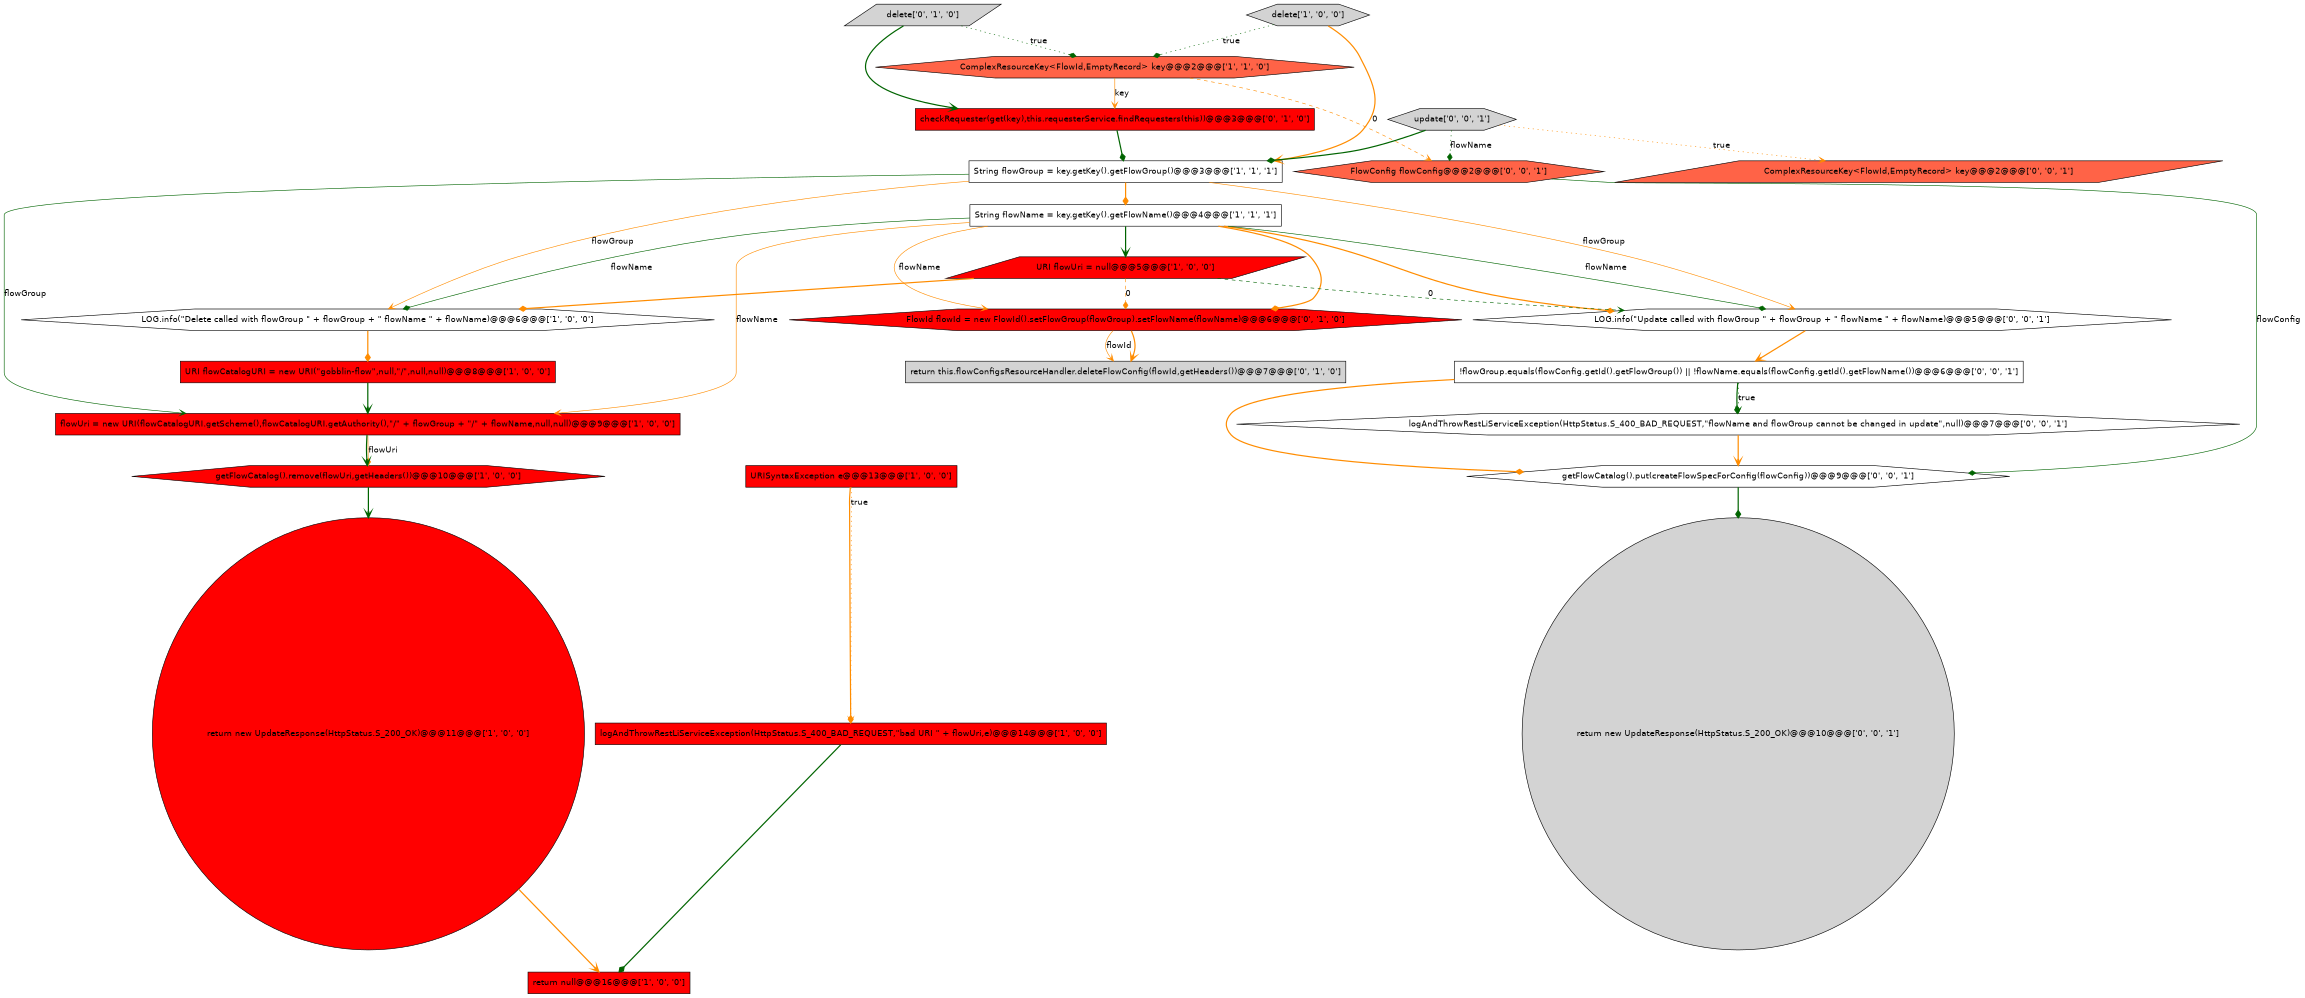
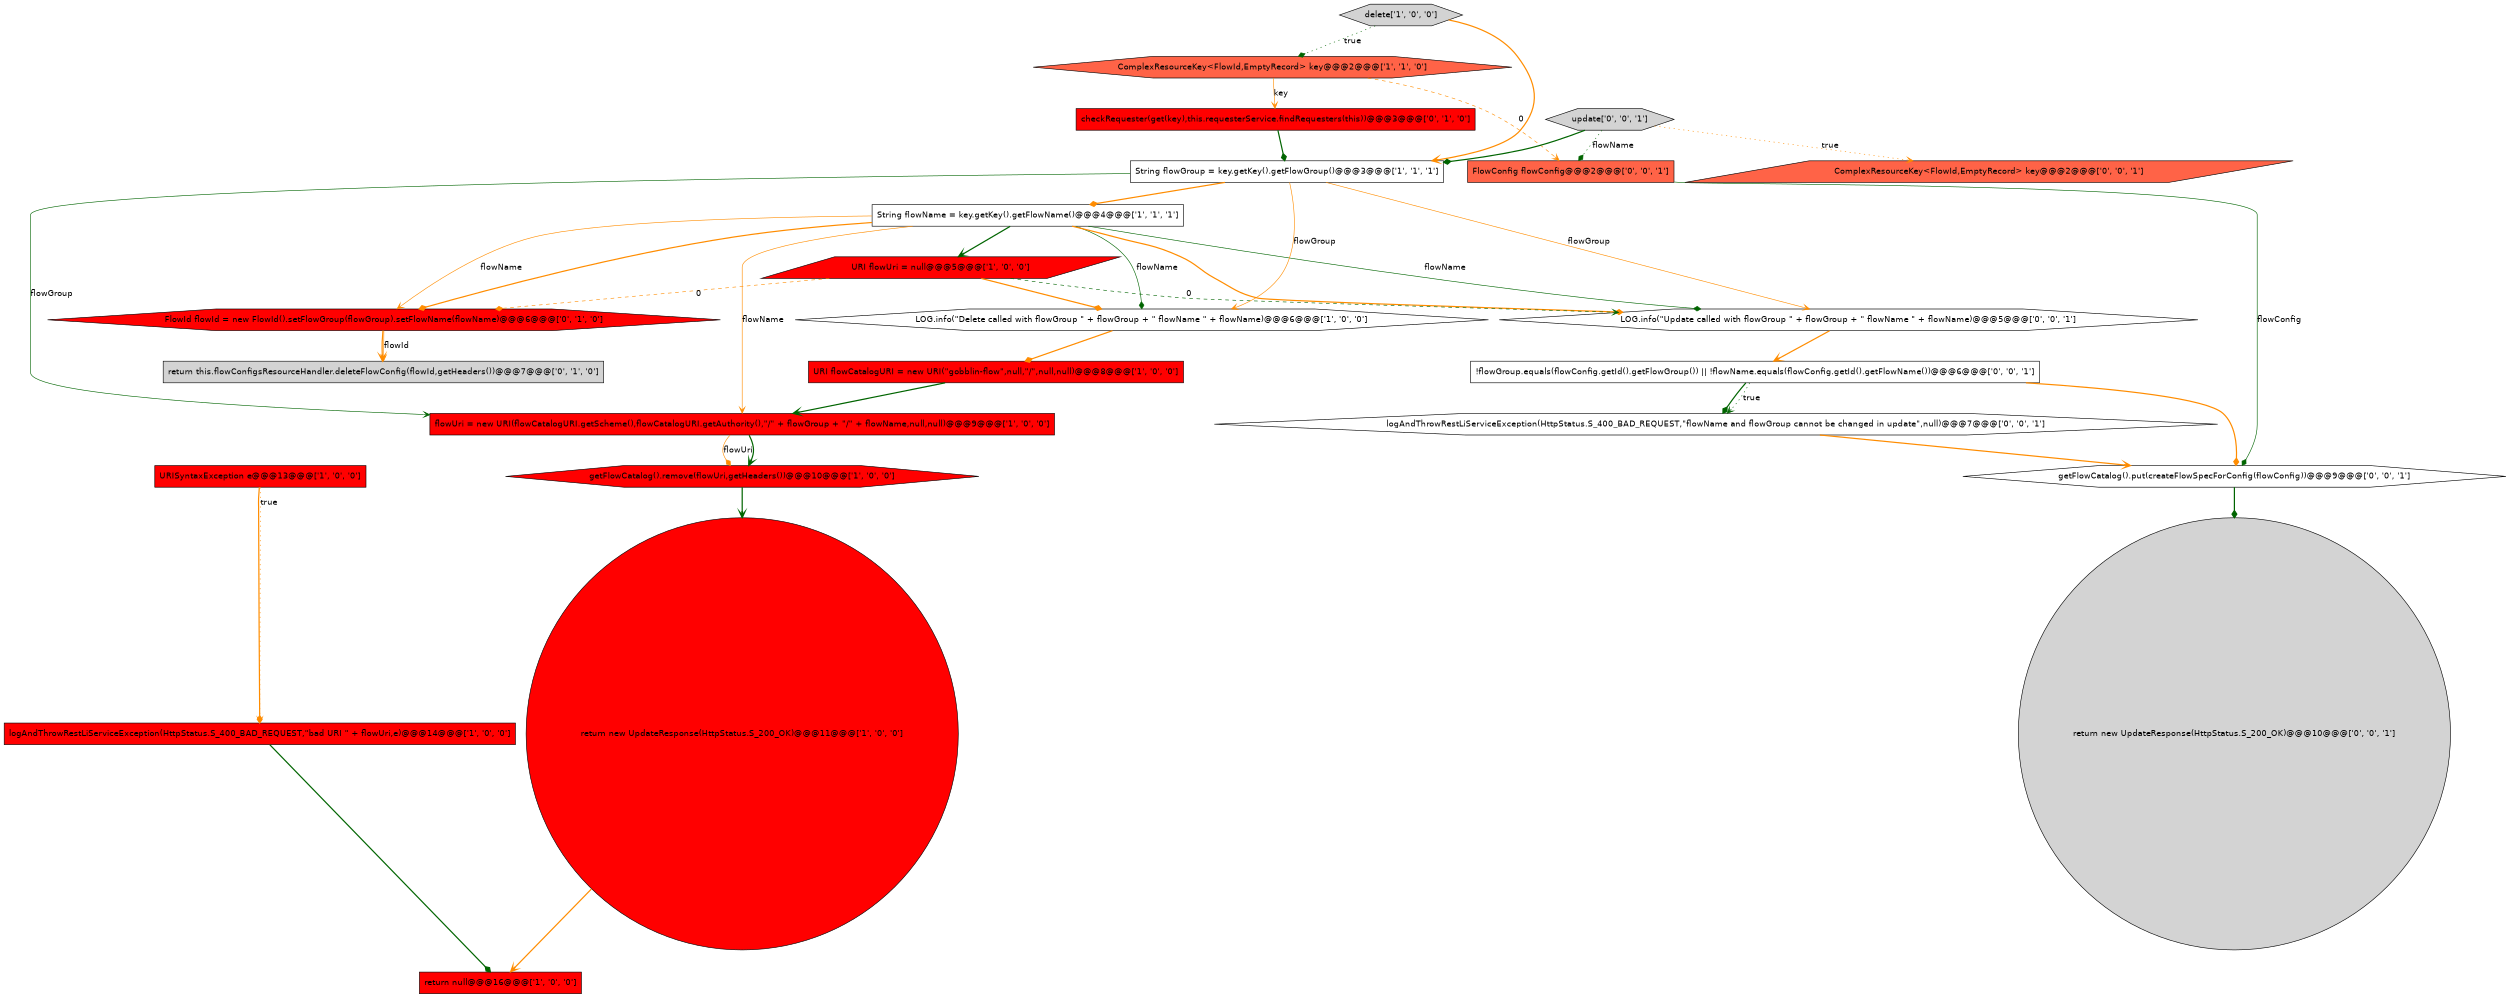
node "delete['0', '1', '0']": removed
node "FlowConfig flowConfig@@@2@@@['0', '0', '1']": shape hexagon -> box
